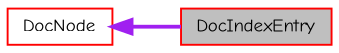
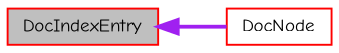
edge "DocIndexEntry" -> "DocNode": reversed
